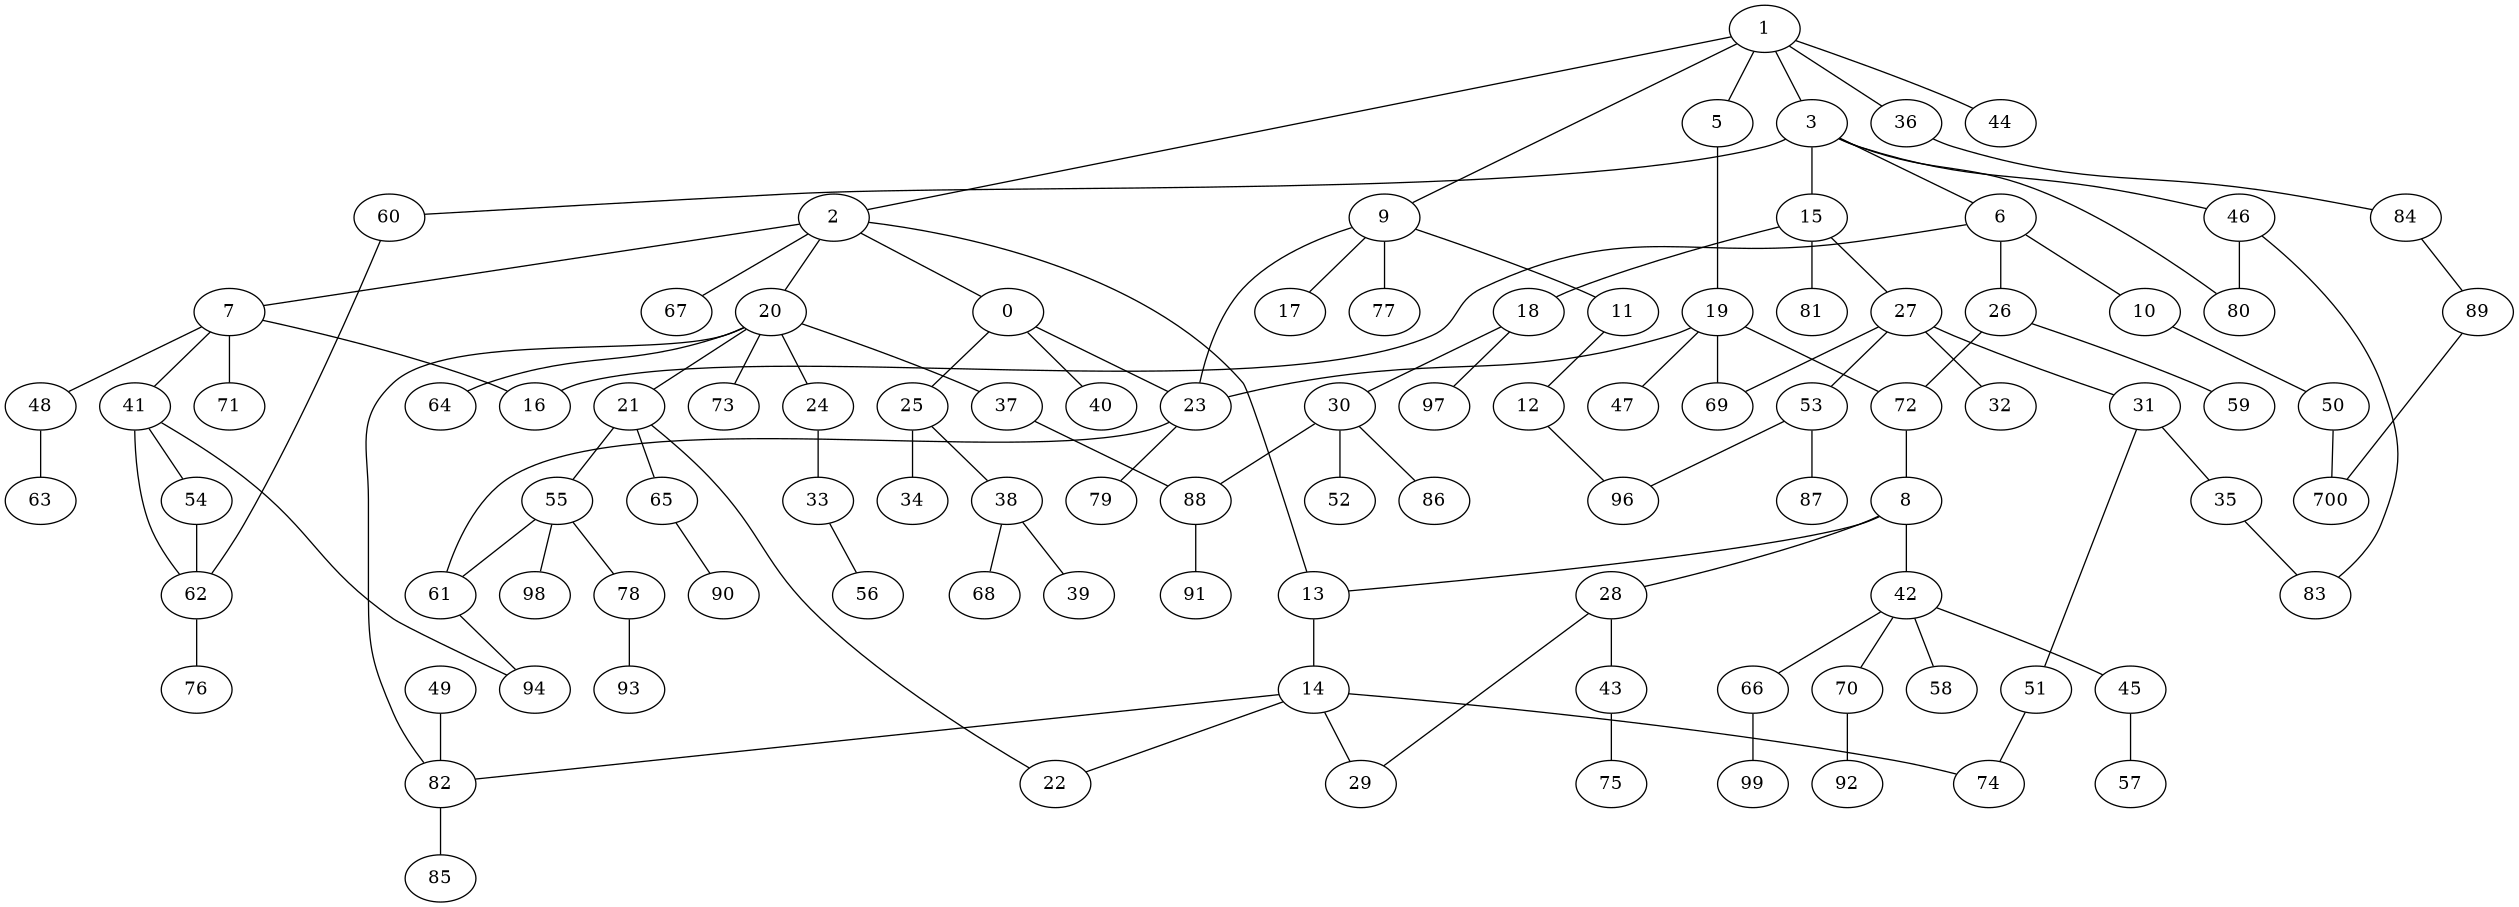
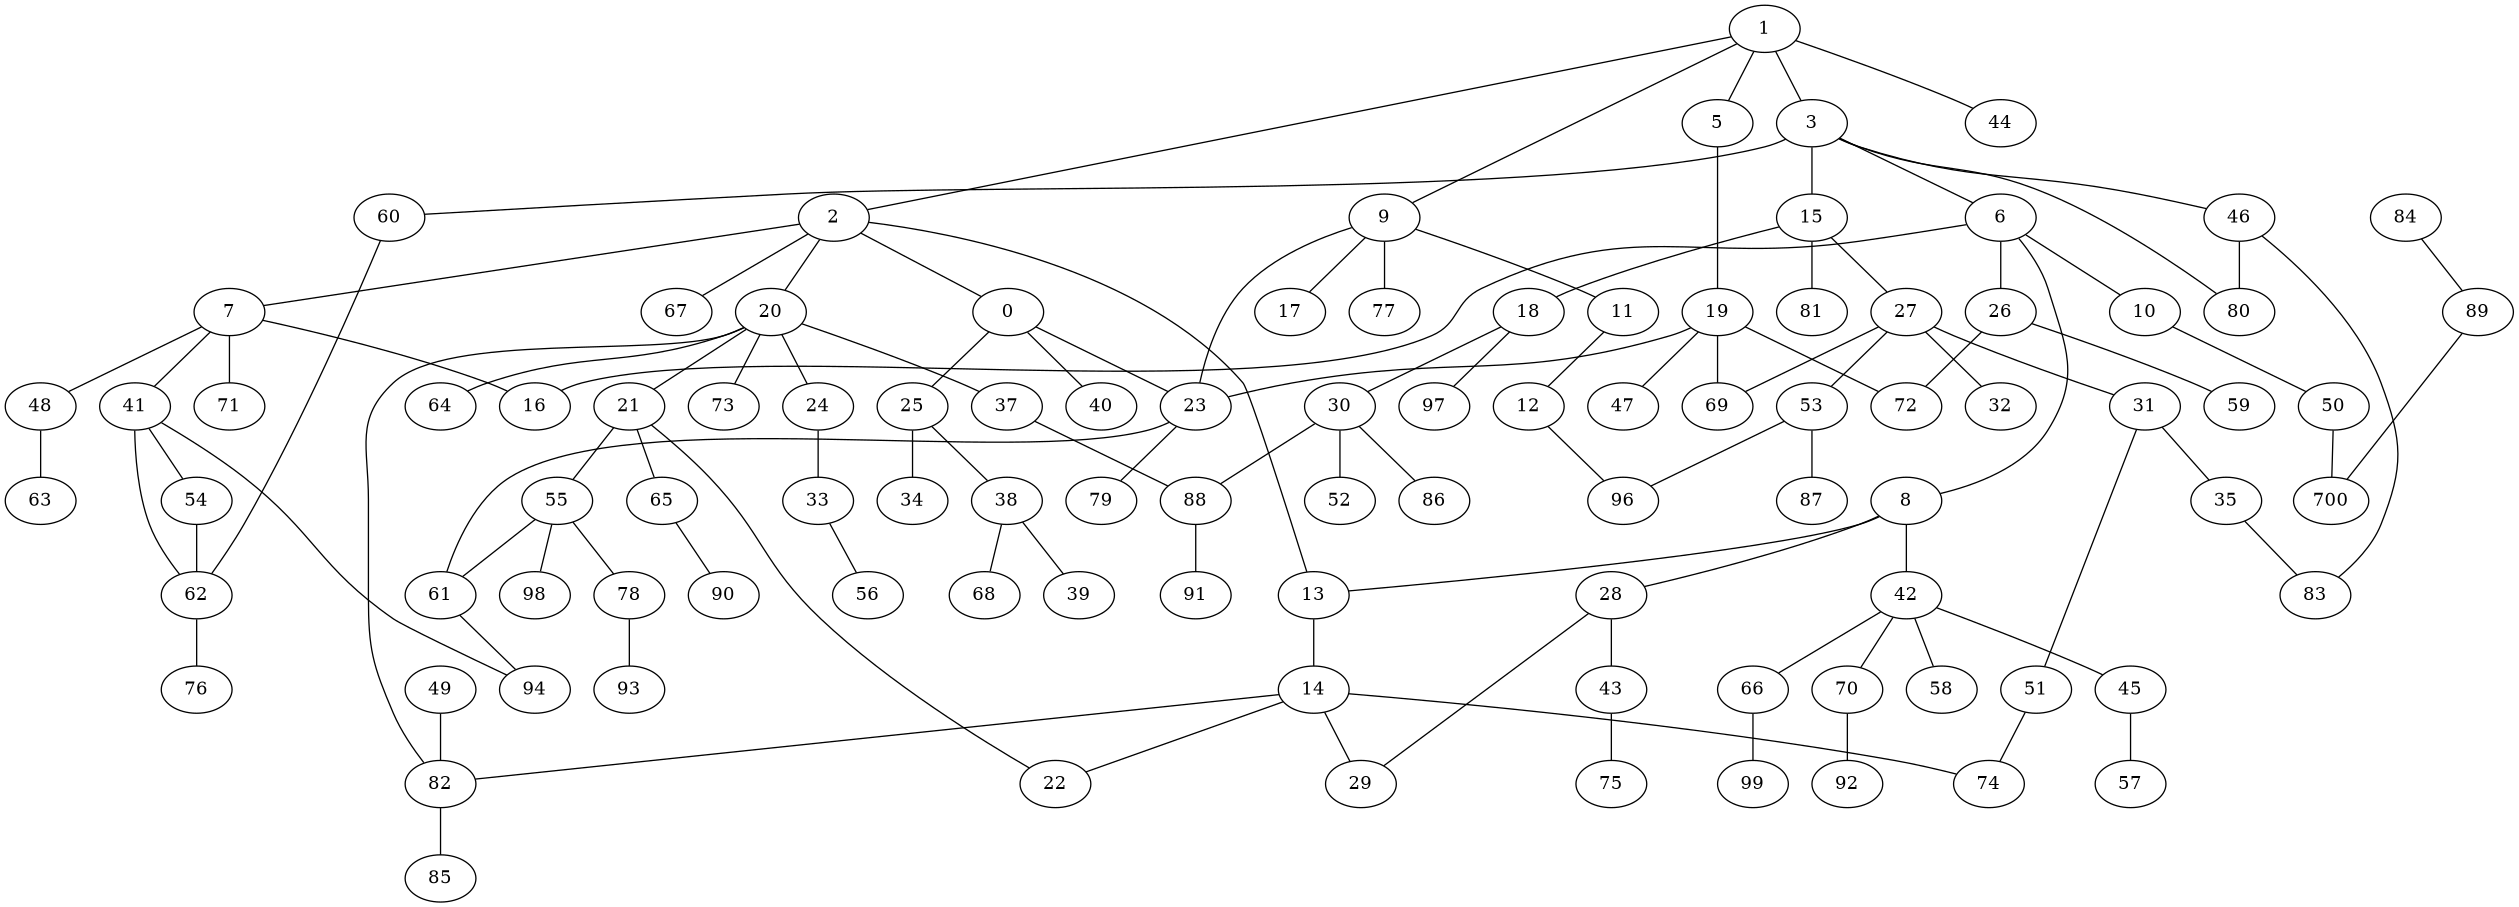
node "36": removed
edge "72" -- "8": now "6" -- "8"
